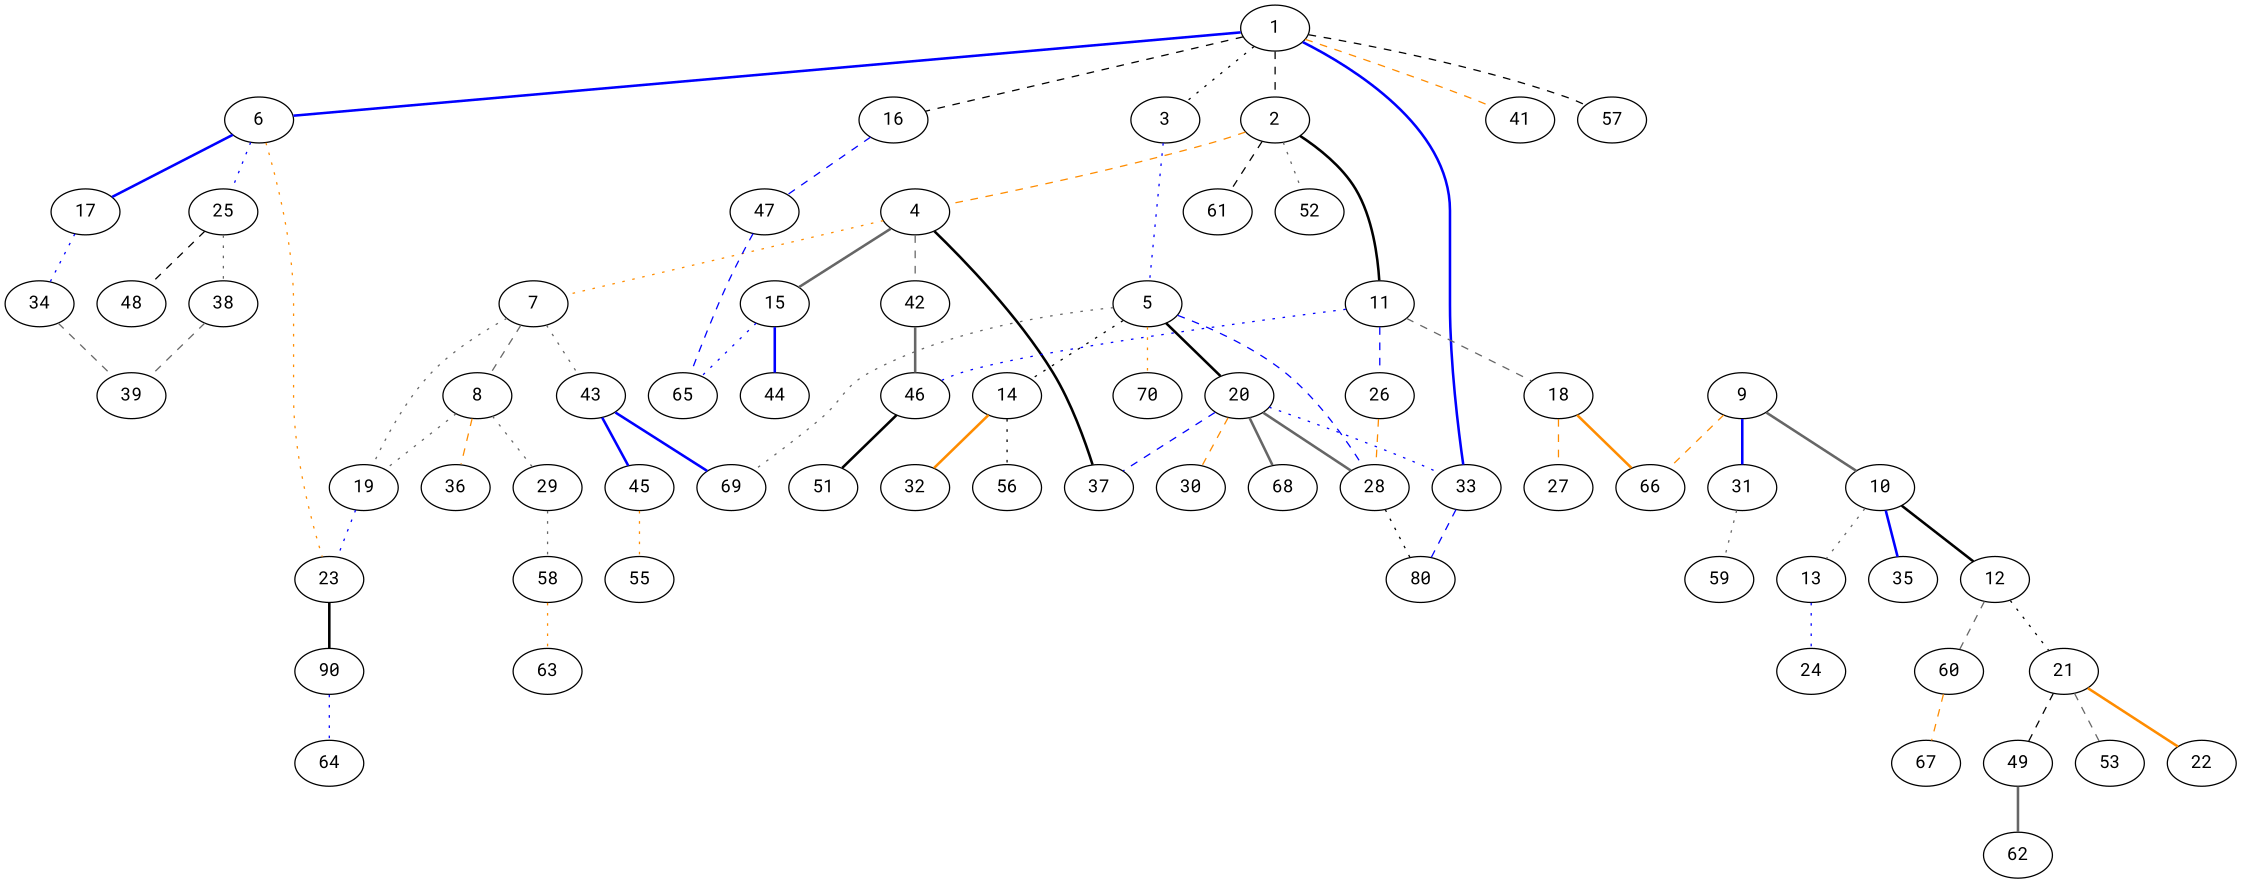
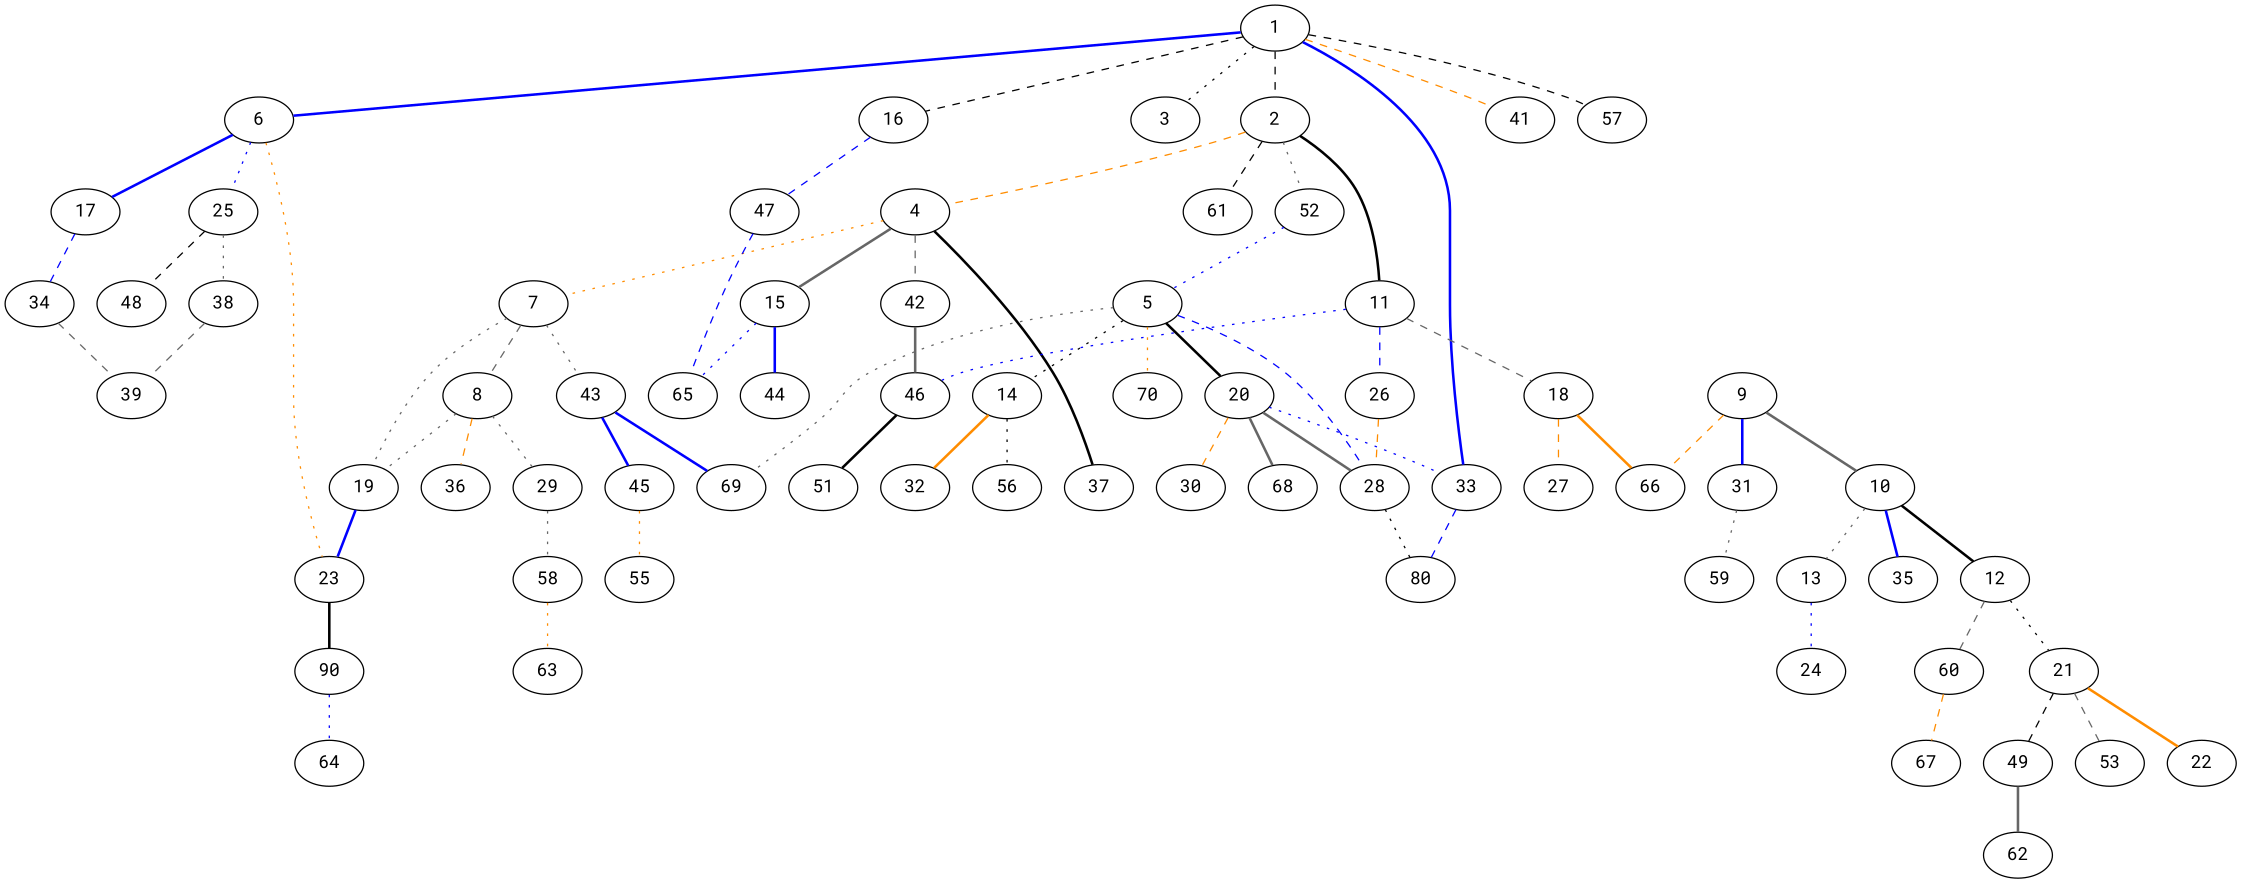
edge "3" -- "5": now "52" -- "5"
edge "17" -- "34": style dotted -> dashed
edge "20" -- "37": removed
edge "19" -- "23": style dotted -> bold
